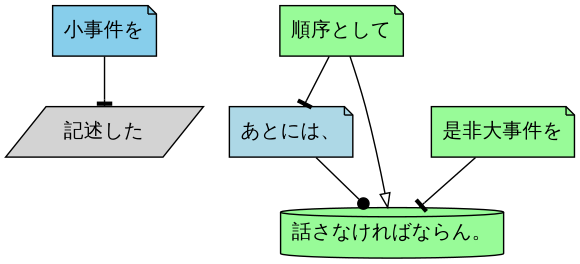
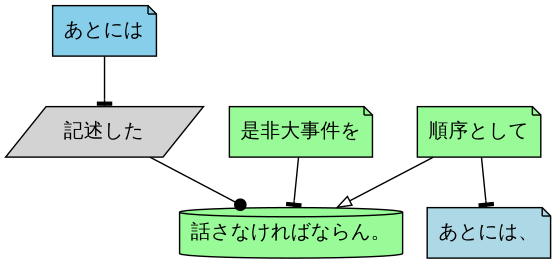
node "小事件を": label "小事件を" -> "あとには"
edge "あとには、" -> "話さなければならん。": now "記述した" -> "話さなければならん。"
